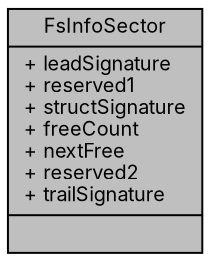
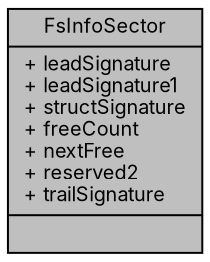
node "FsInfoSector": text "+ reserved1" -> "+ leadSignature1"
